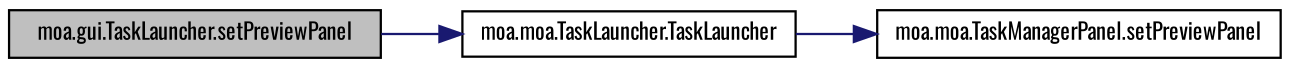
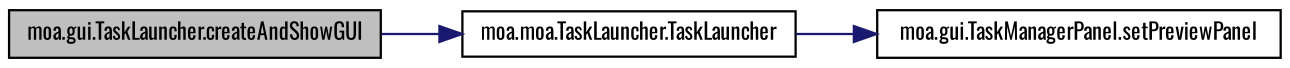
node "moa.gui.TaskLauncher.setPreviewPanel": label "moa.gui.TaskLauncher.setPreviewPanel" -> "moa.gui.TaskLauncher.createAndShowGUI"
node "moa.moa.TaskManagerPanel.setPreviewPanel": label "moa.moa.TaskManagerPanel.setPreviewPanel" -> "moa.gui.TaskManagerPanel.setPreviewPanel"
